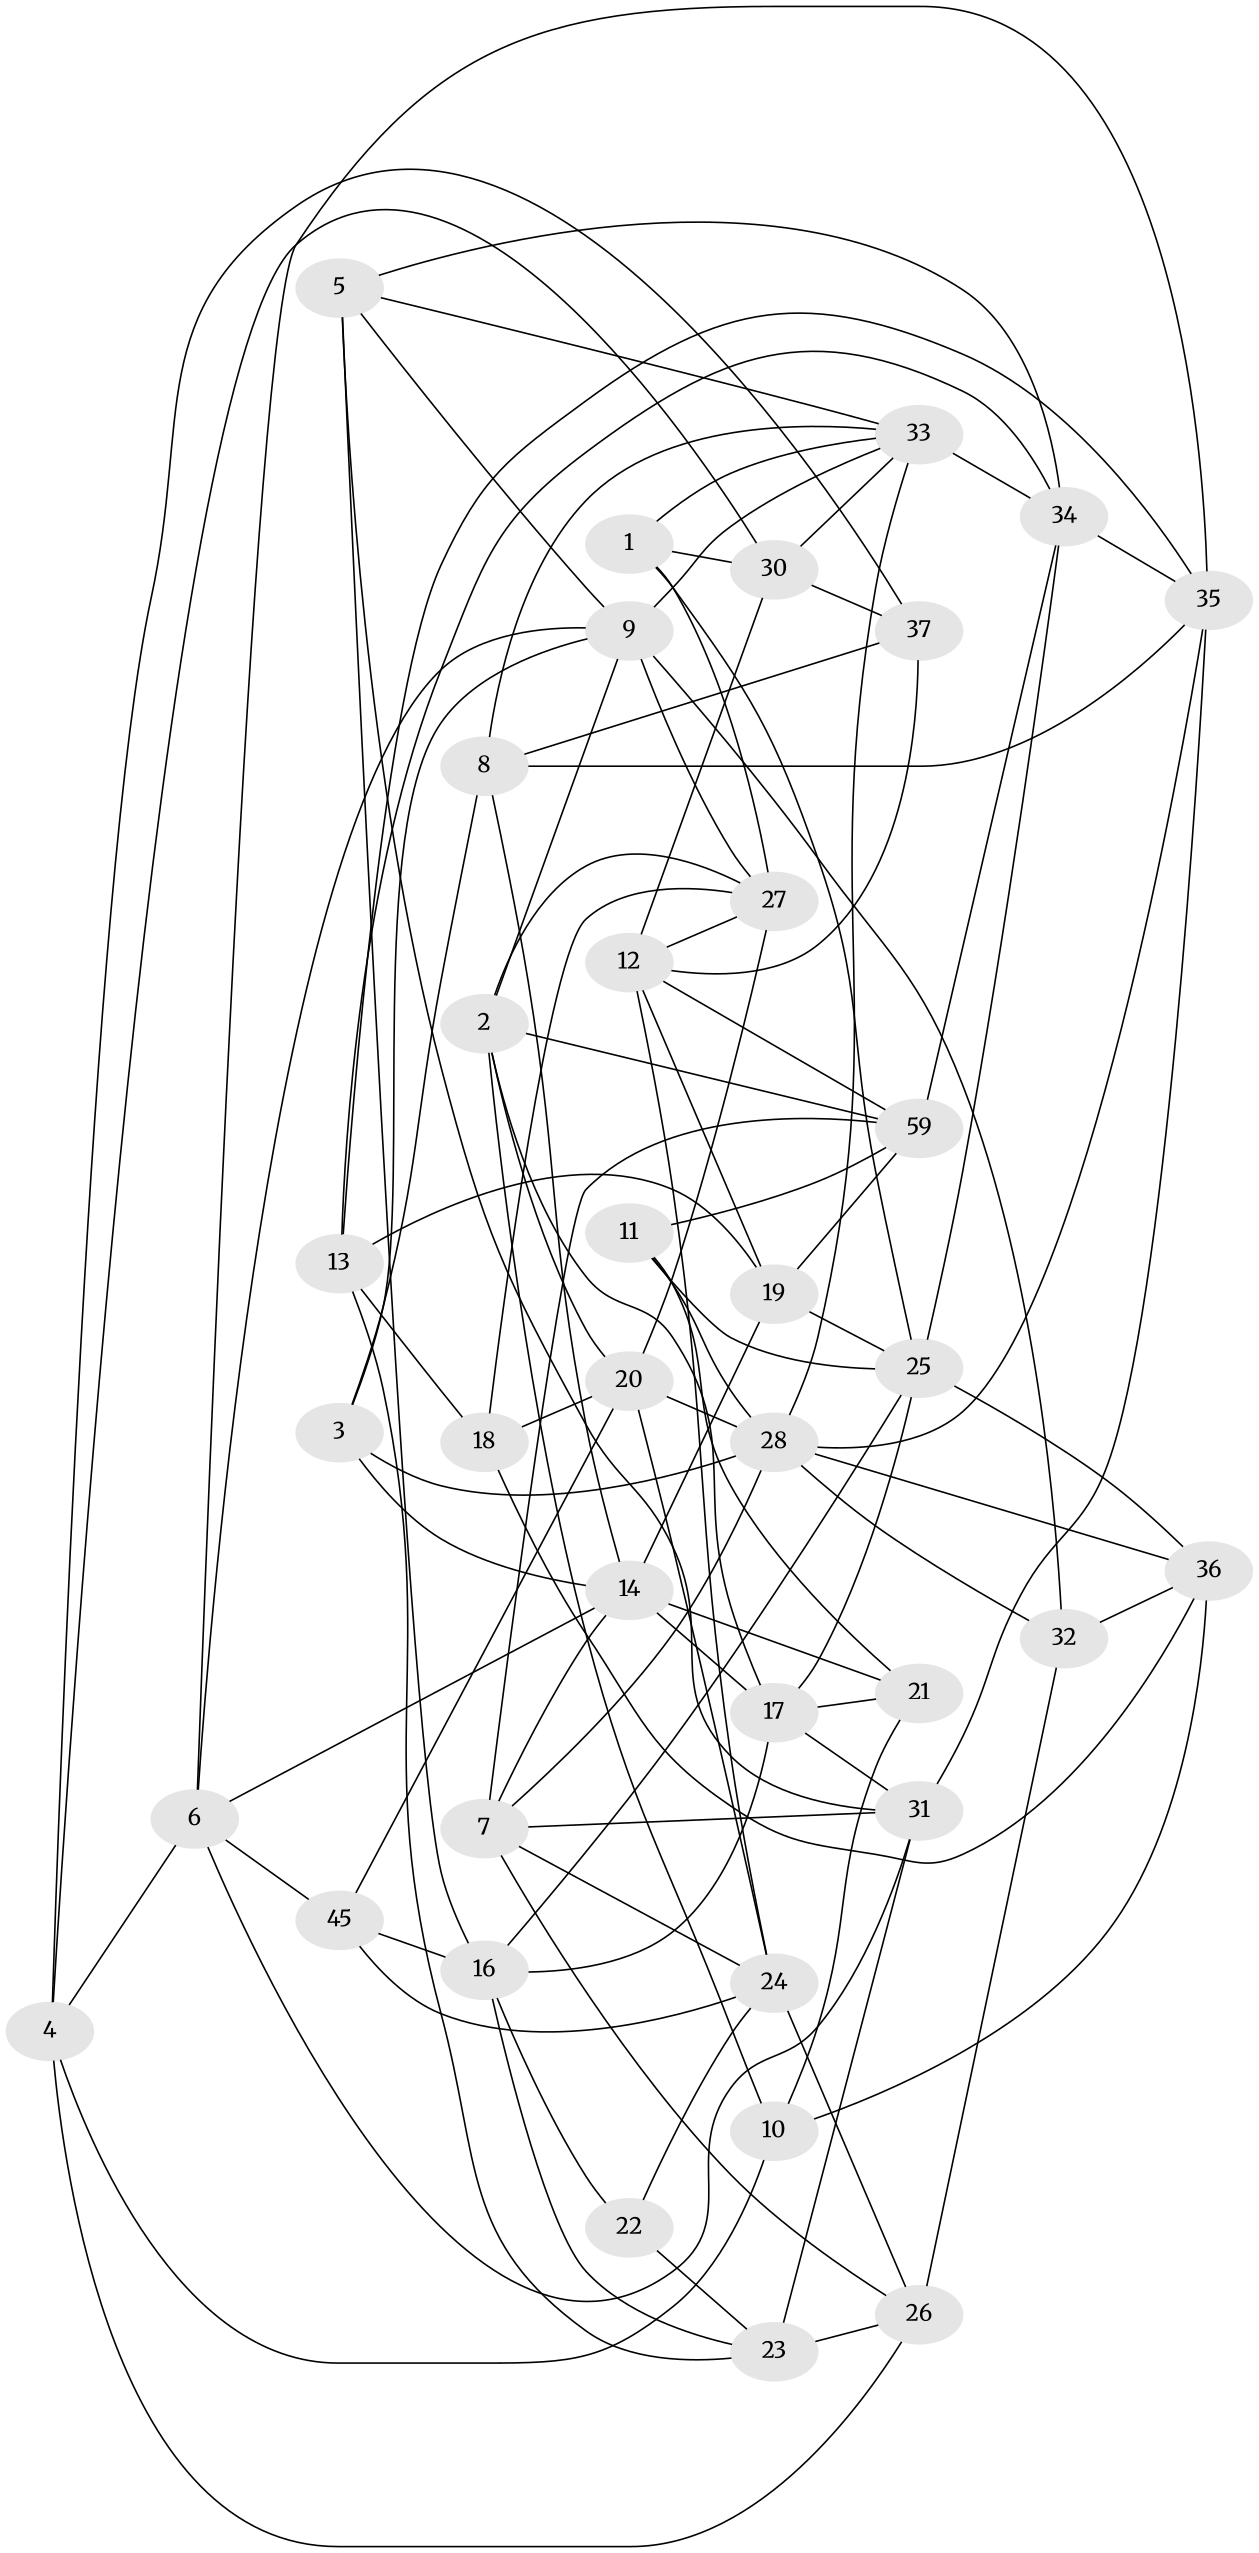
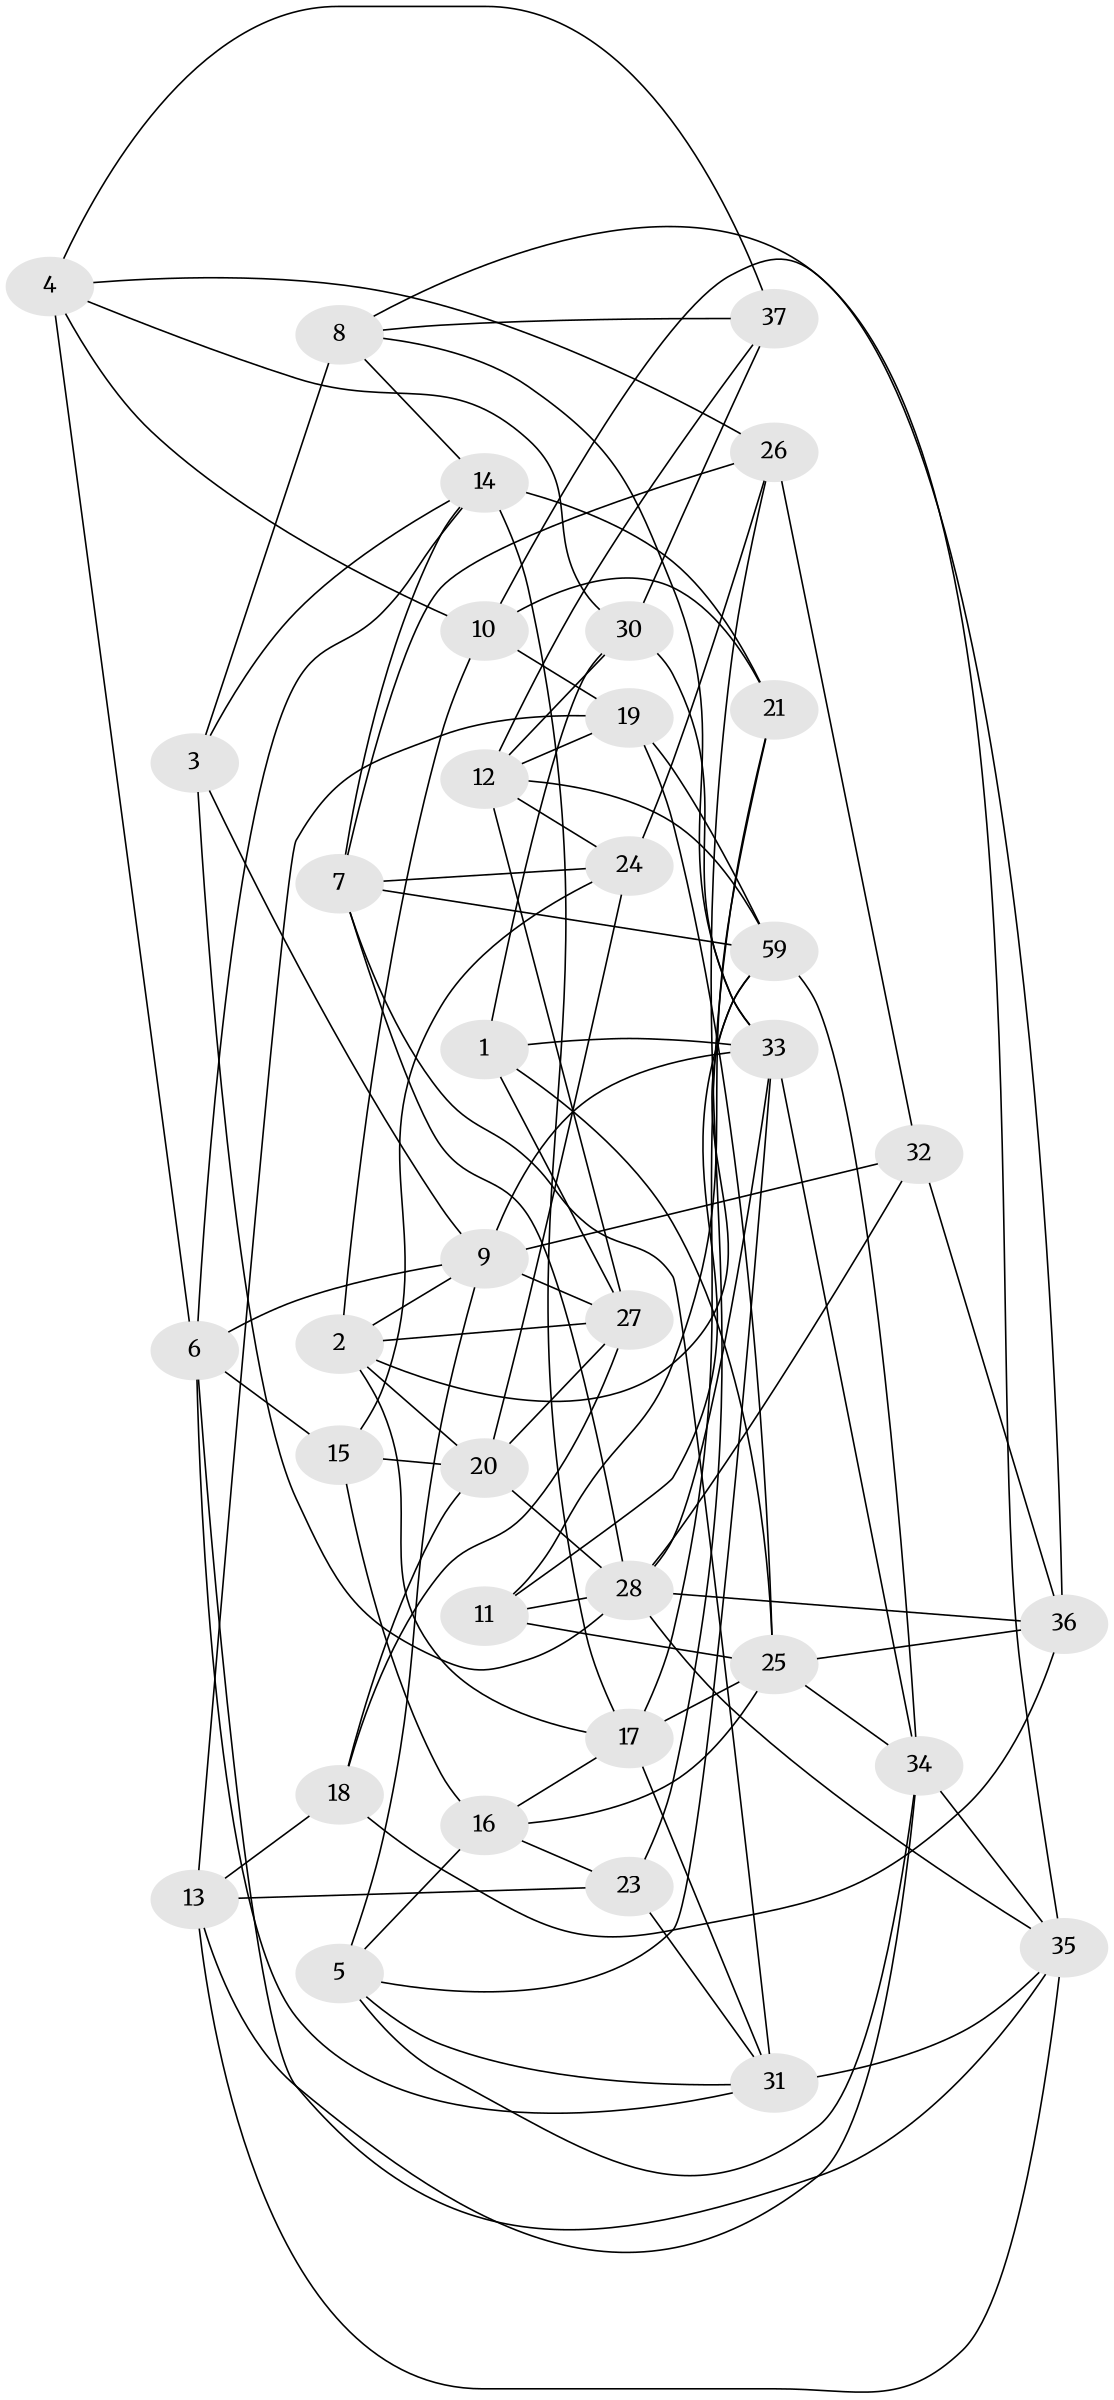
edge "19" -- "14": now "19" -- "10"
node "45": label "45" -> "15"
node "22": removed
